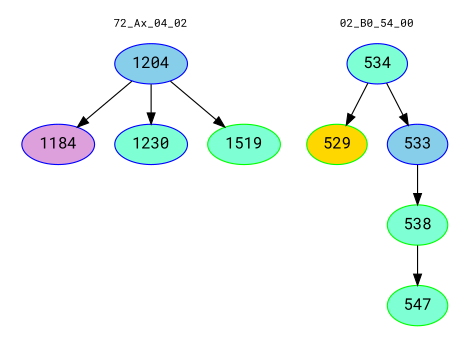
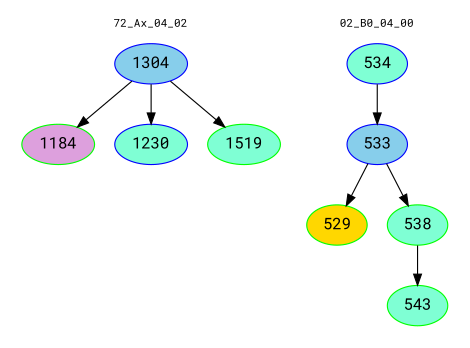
cluster "02_B0_54_00": label "02_B0_54_00" -> "02_B0_04_00"
node "1204": label "1204" -> "1304"
edge "534" -> "529": now "533" -> "529"
node "1184": color blue -> green
node "547": label "547" -> "543"
